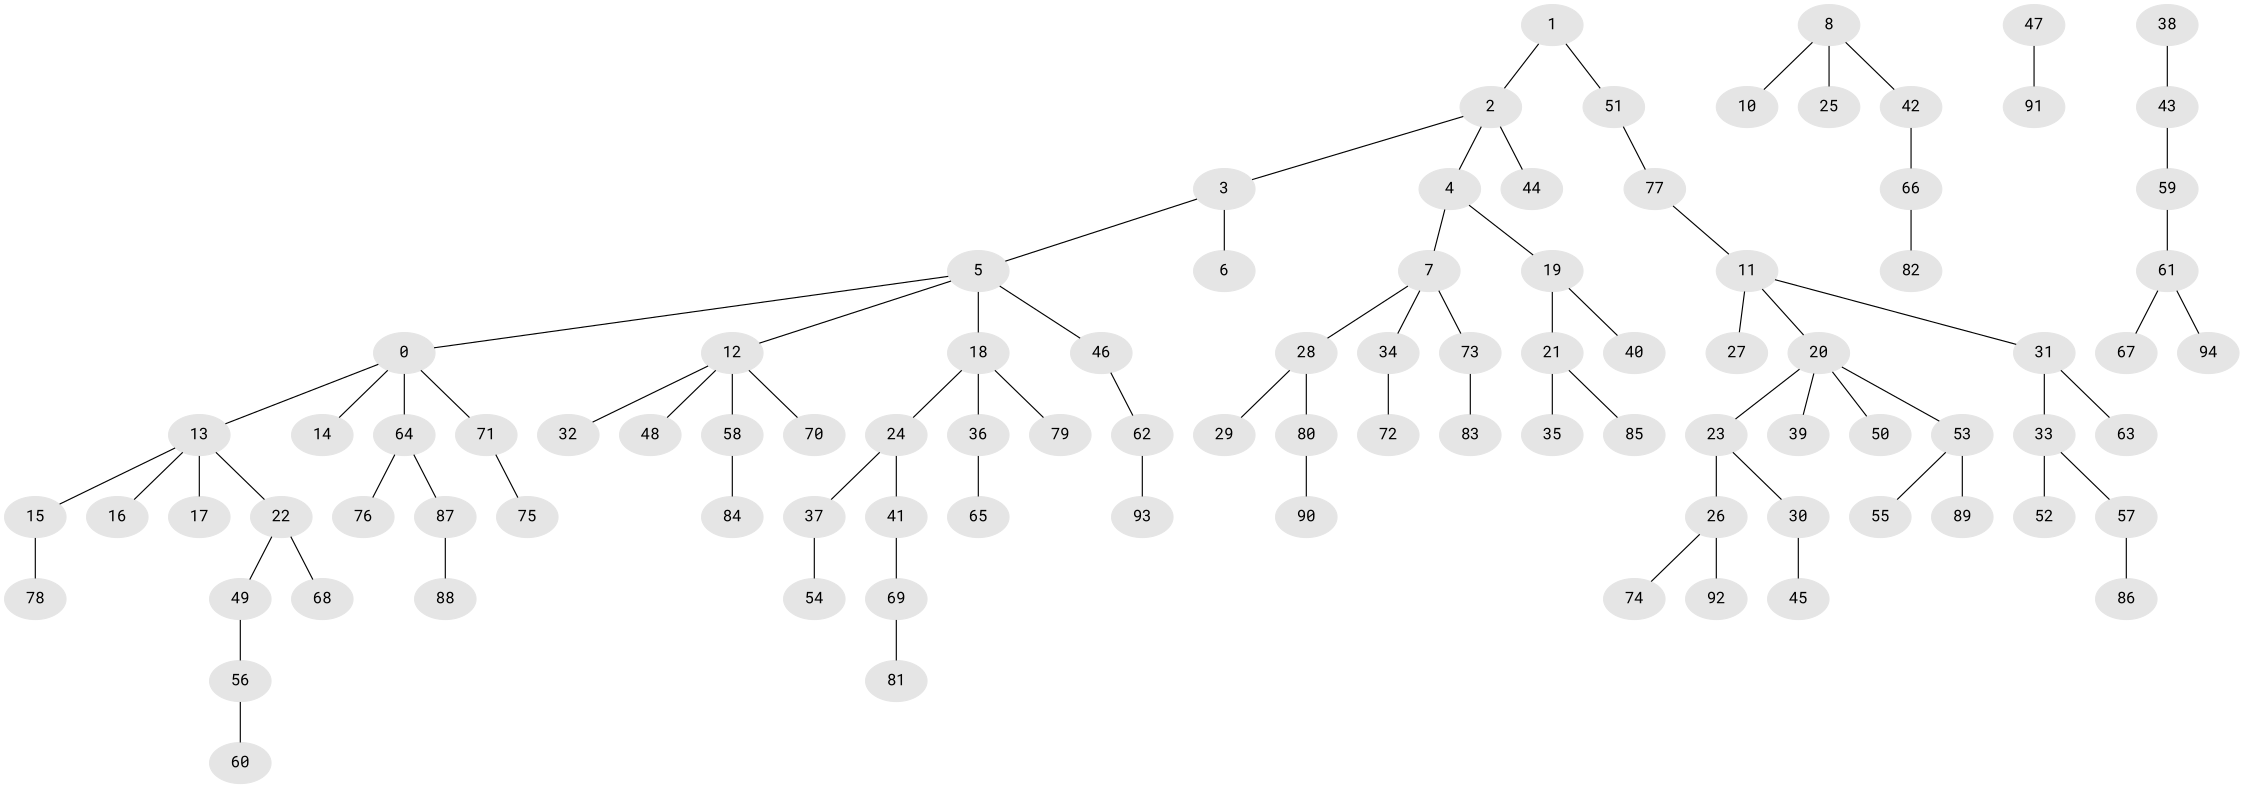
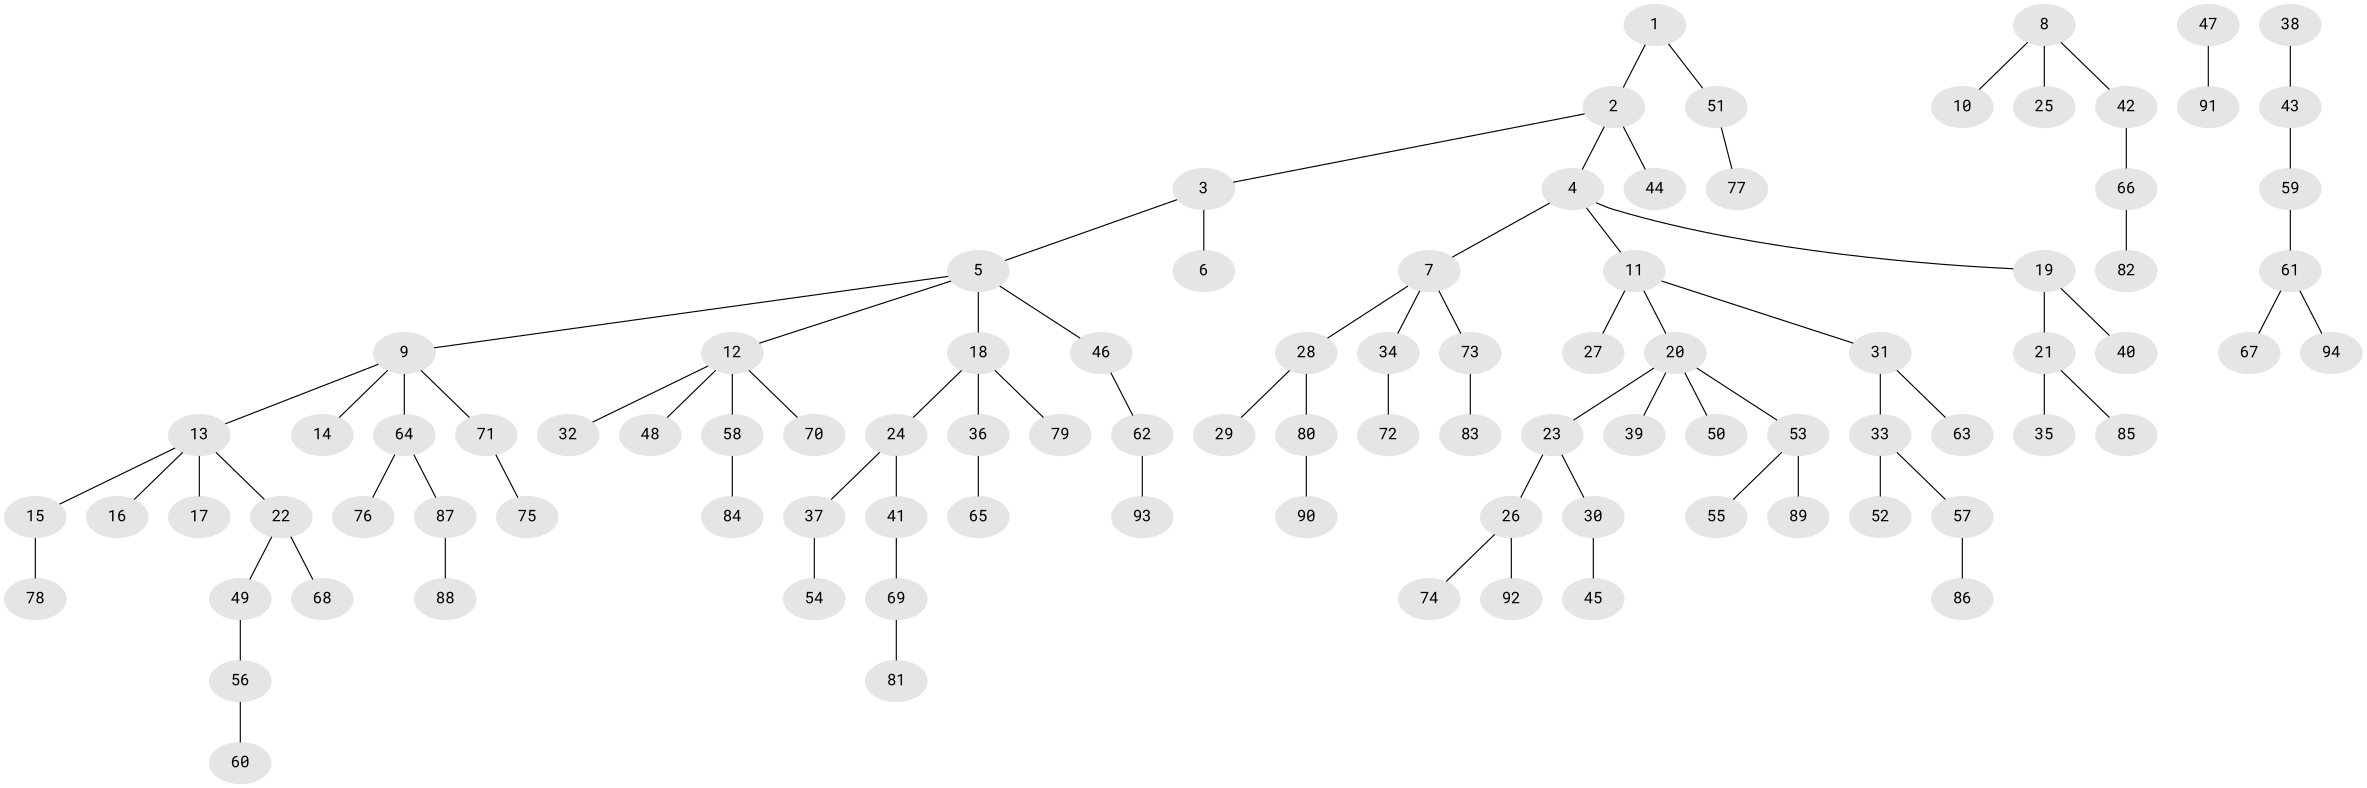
edge "77" -- "11": now "4" -- "11"
node "0": label "0" -> "9"
